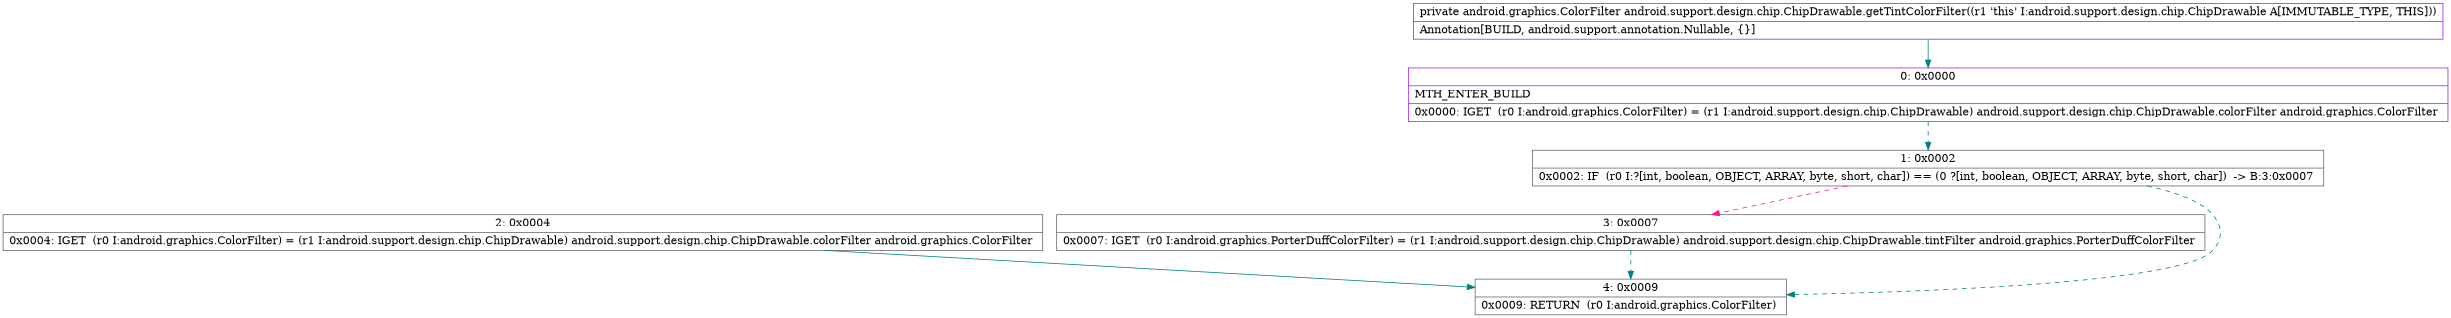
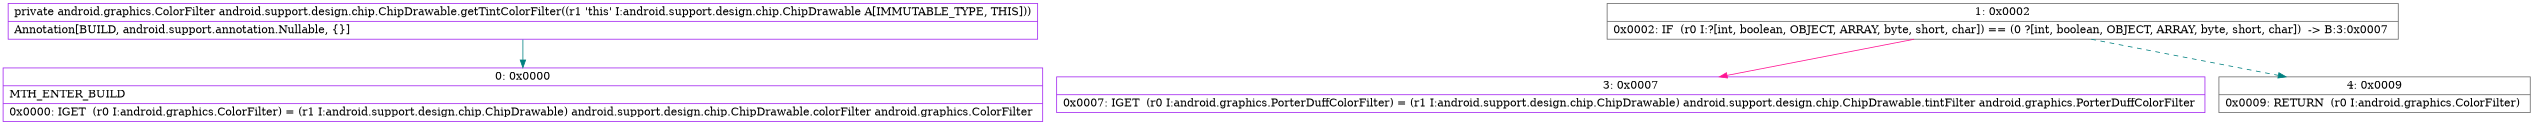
edge "0: 0x0000" -> "1: 0x0002": removed
edge "1: 0x0002" -> "3: 0x0007": style dashed -> solid
node "2: 0x0004": removed
node "3: 0x0007": color gray40 -> purple
edge "3: 0x0007" -> "4: 0x0009": removed
